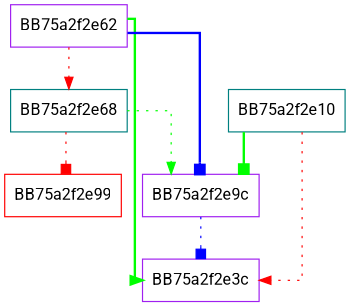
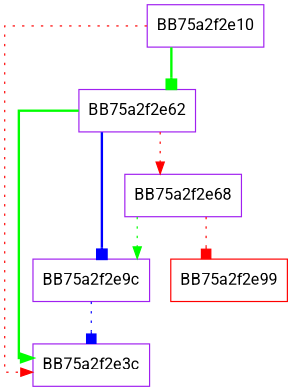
node "BB75a2f2e68": color teal -> purple
node "BB75a2f2e10": color teal -> purple
edge "BB75a2f2e10" -> "BB75a2f2e9c": now "BB75a2f2e10" -> "BB75a2f2e62"
